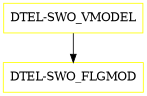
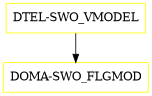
node "DTEL-SWO_FLGMOD": label "DTEL-SWO_FLGMOD" -> "DOMA-SWO_FLGMOD"
